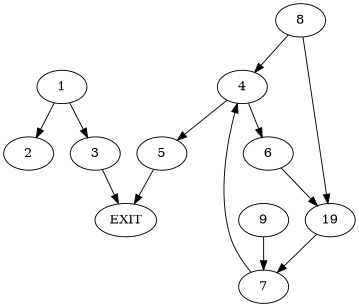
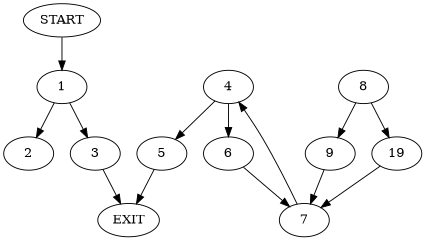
node "START": added
edge "8" -> "4": now "8" -> "9"
edge "6" -> "19": now "6" -> "7"
